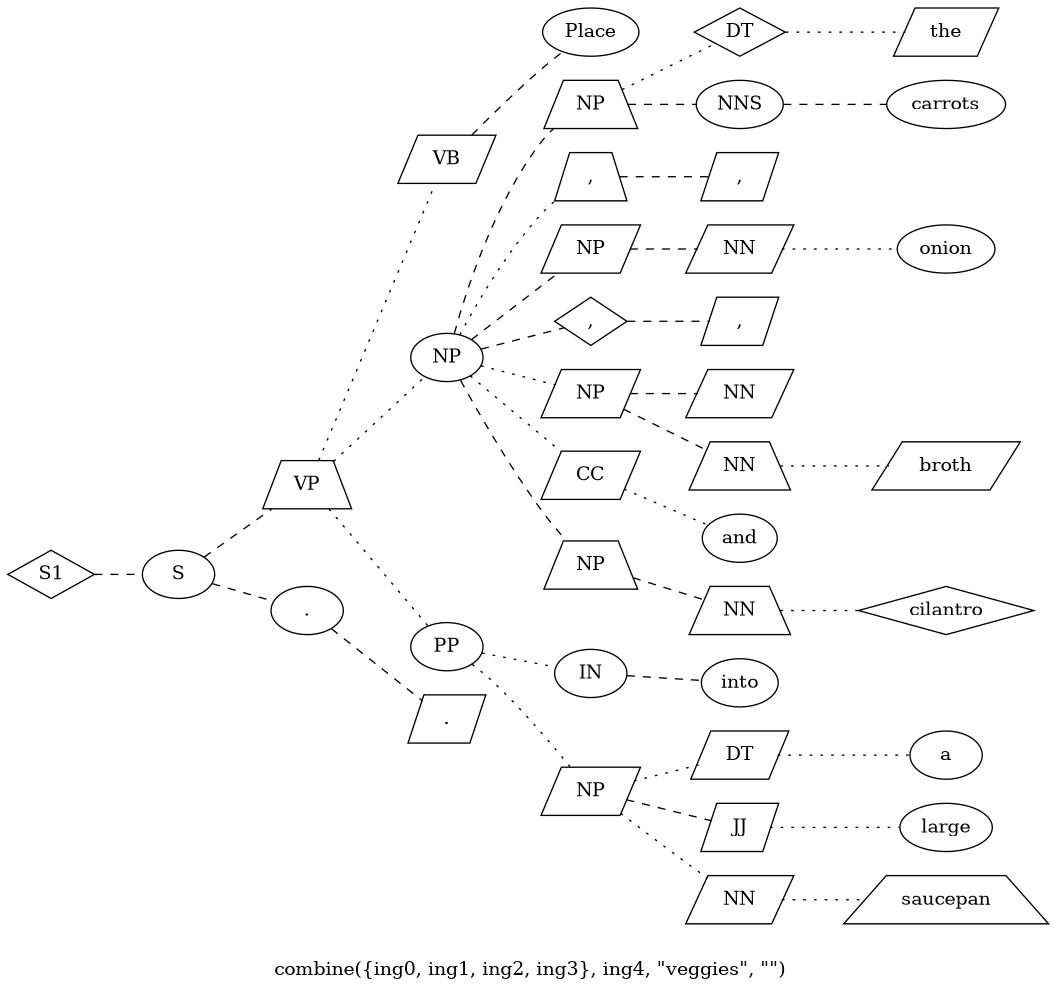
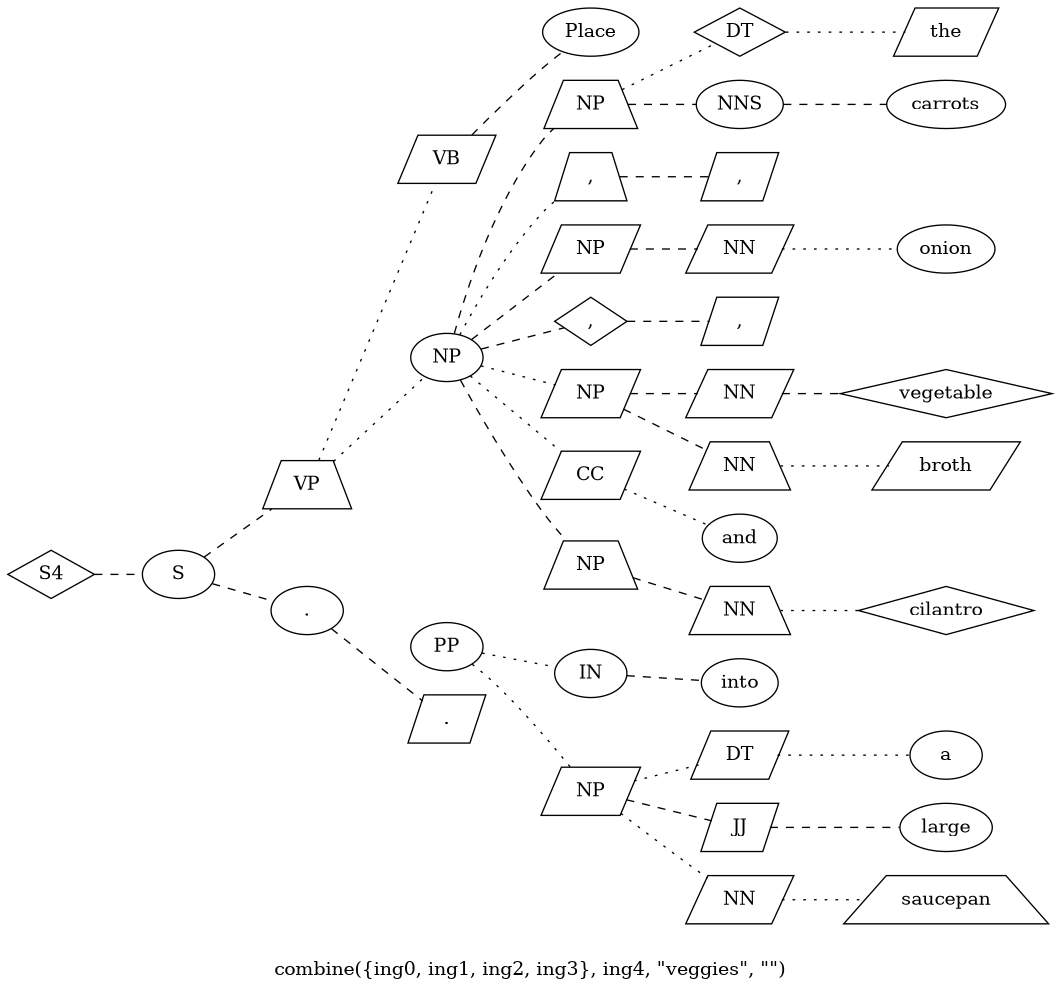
node "vegetable": added
edge "VP" -- "PP": removed
node "S1": label "S1" -> "S4"
edge "JJ" -- "large": style dotted -> dashed
